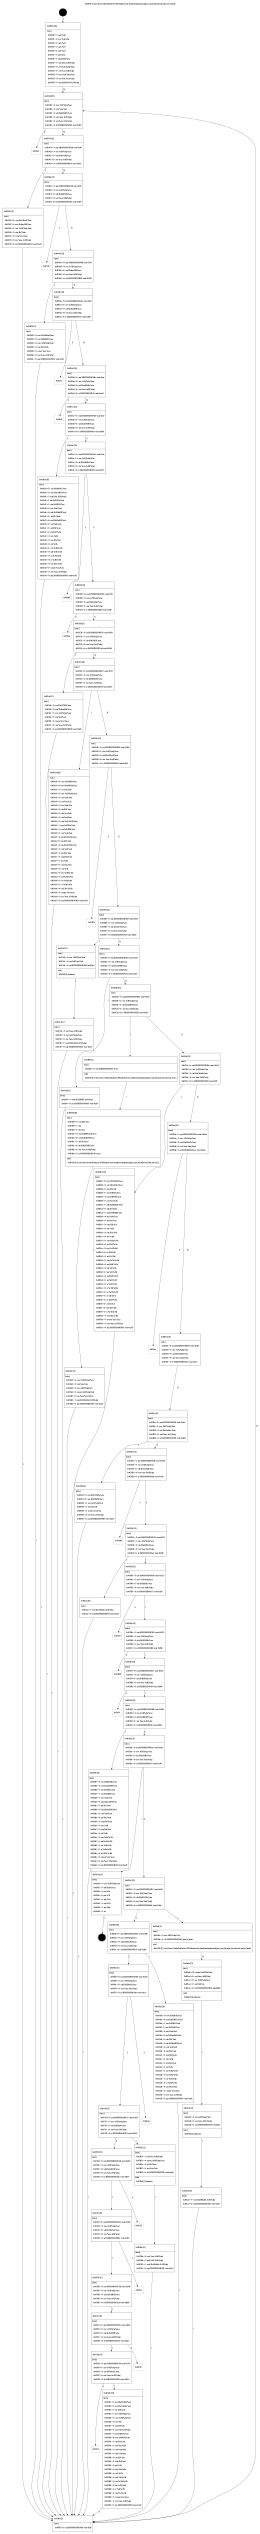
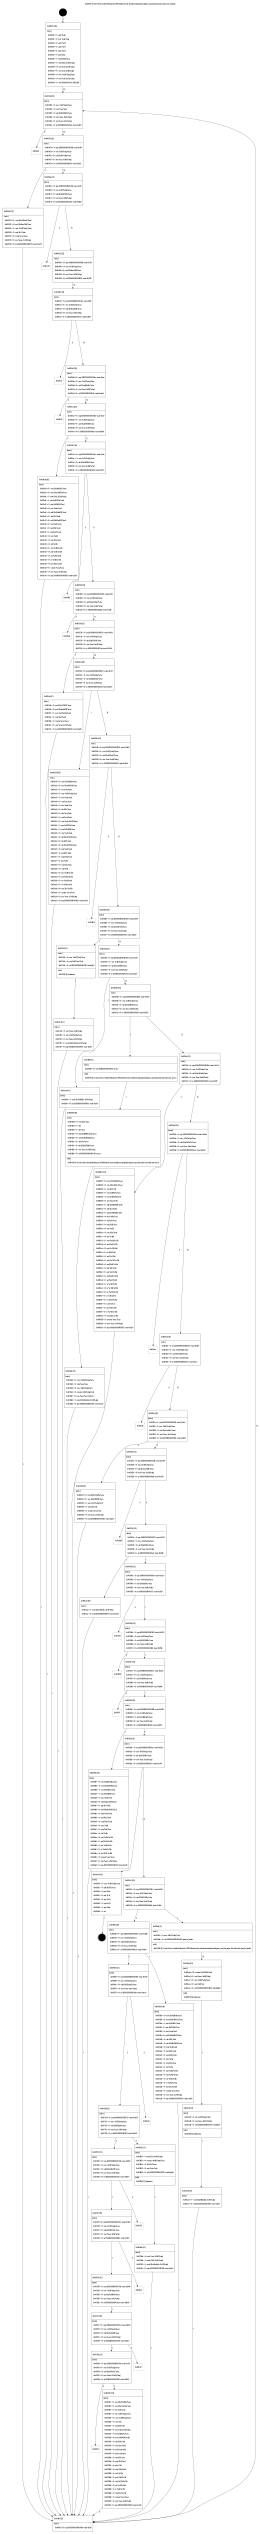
node "0x401838 [27]": removed
node "0x401e8c": added
